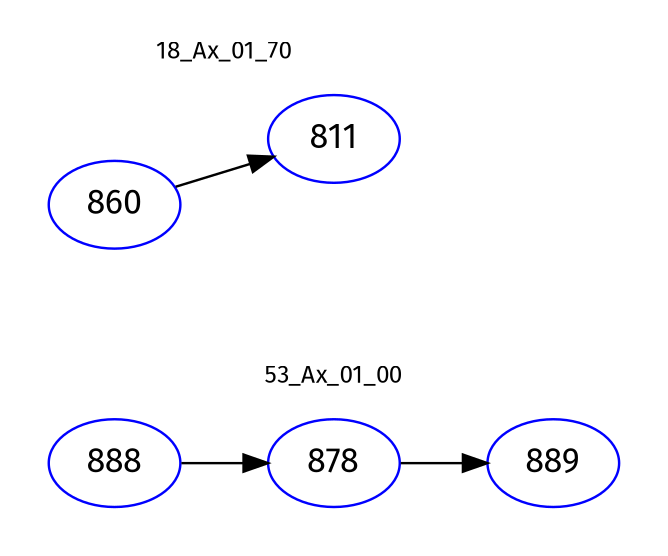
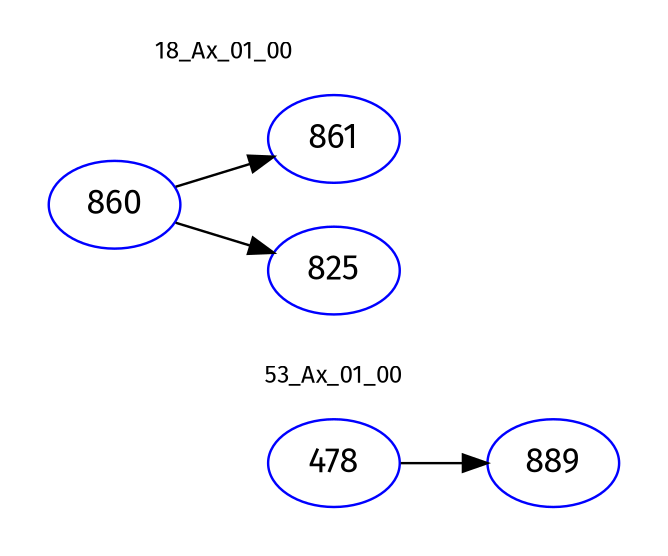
cluster "18_Ax_01_70": label "18_Ax_01_70" -> "18_Ax_01_00"
node "811": label "811" -> "861"
node "825": added
node "888": removed
node "878": label "878" -> "478"
